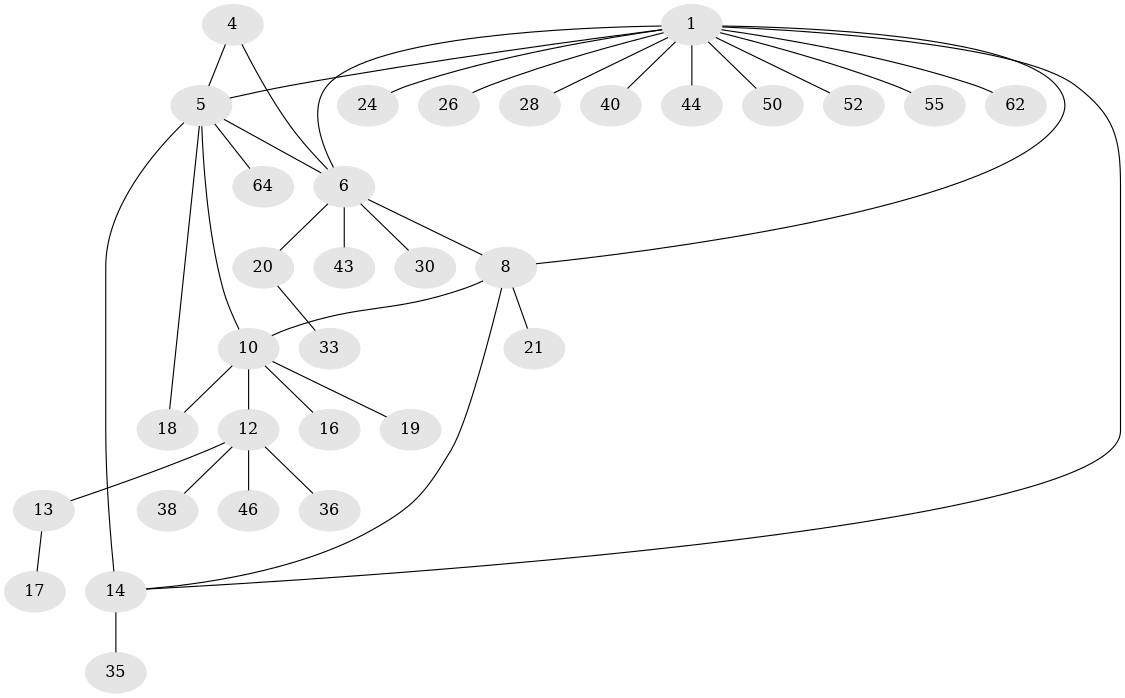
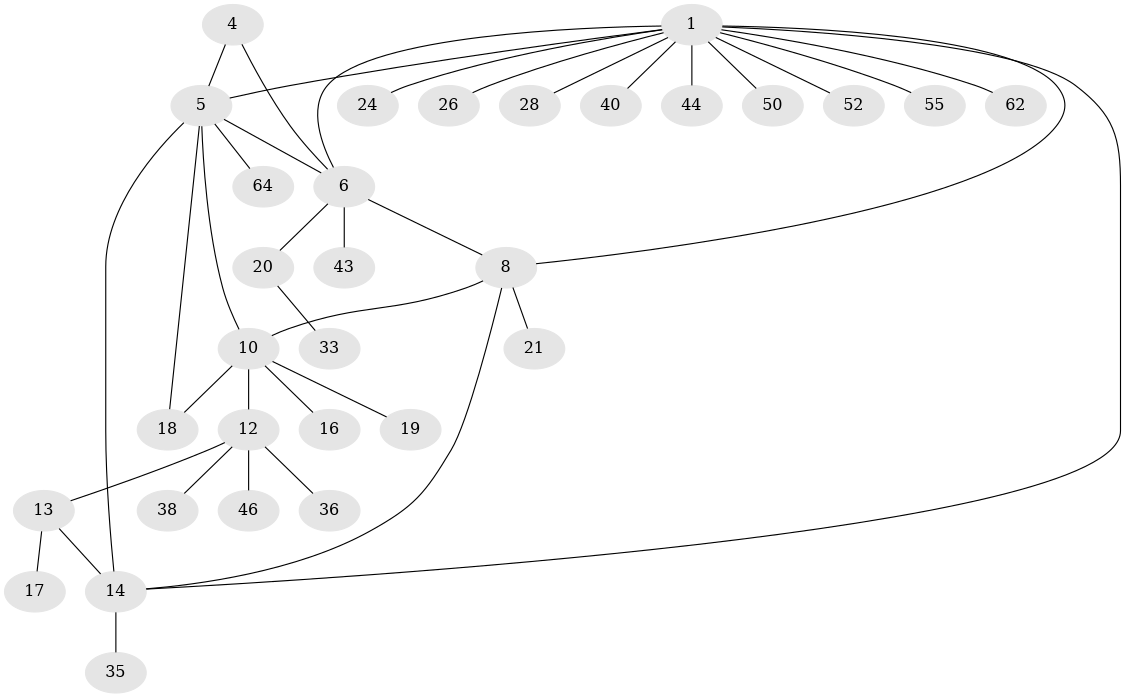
node "30": removed
edge "13" -- "14": added
